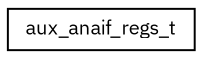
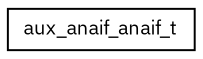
node "aux_anaif_regs_t": label "aux_anaif_regs_t" -> "aux_anaif_anaif_t"
